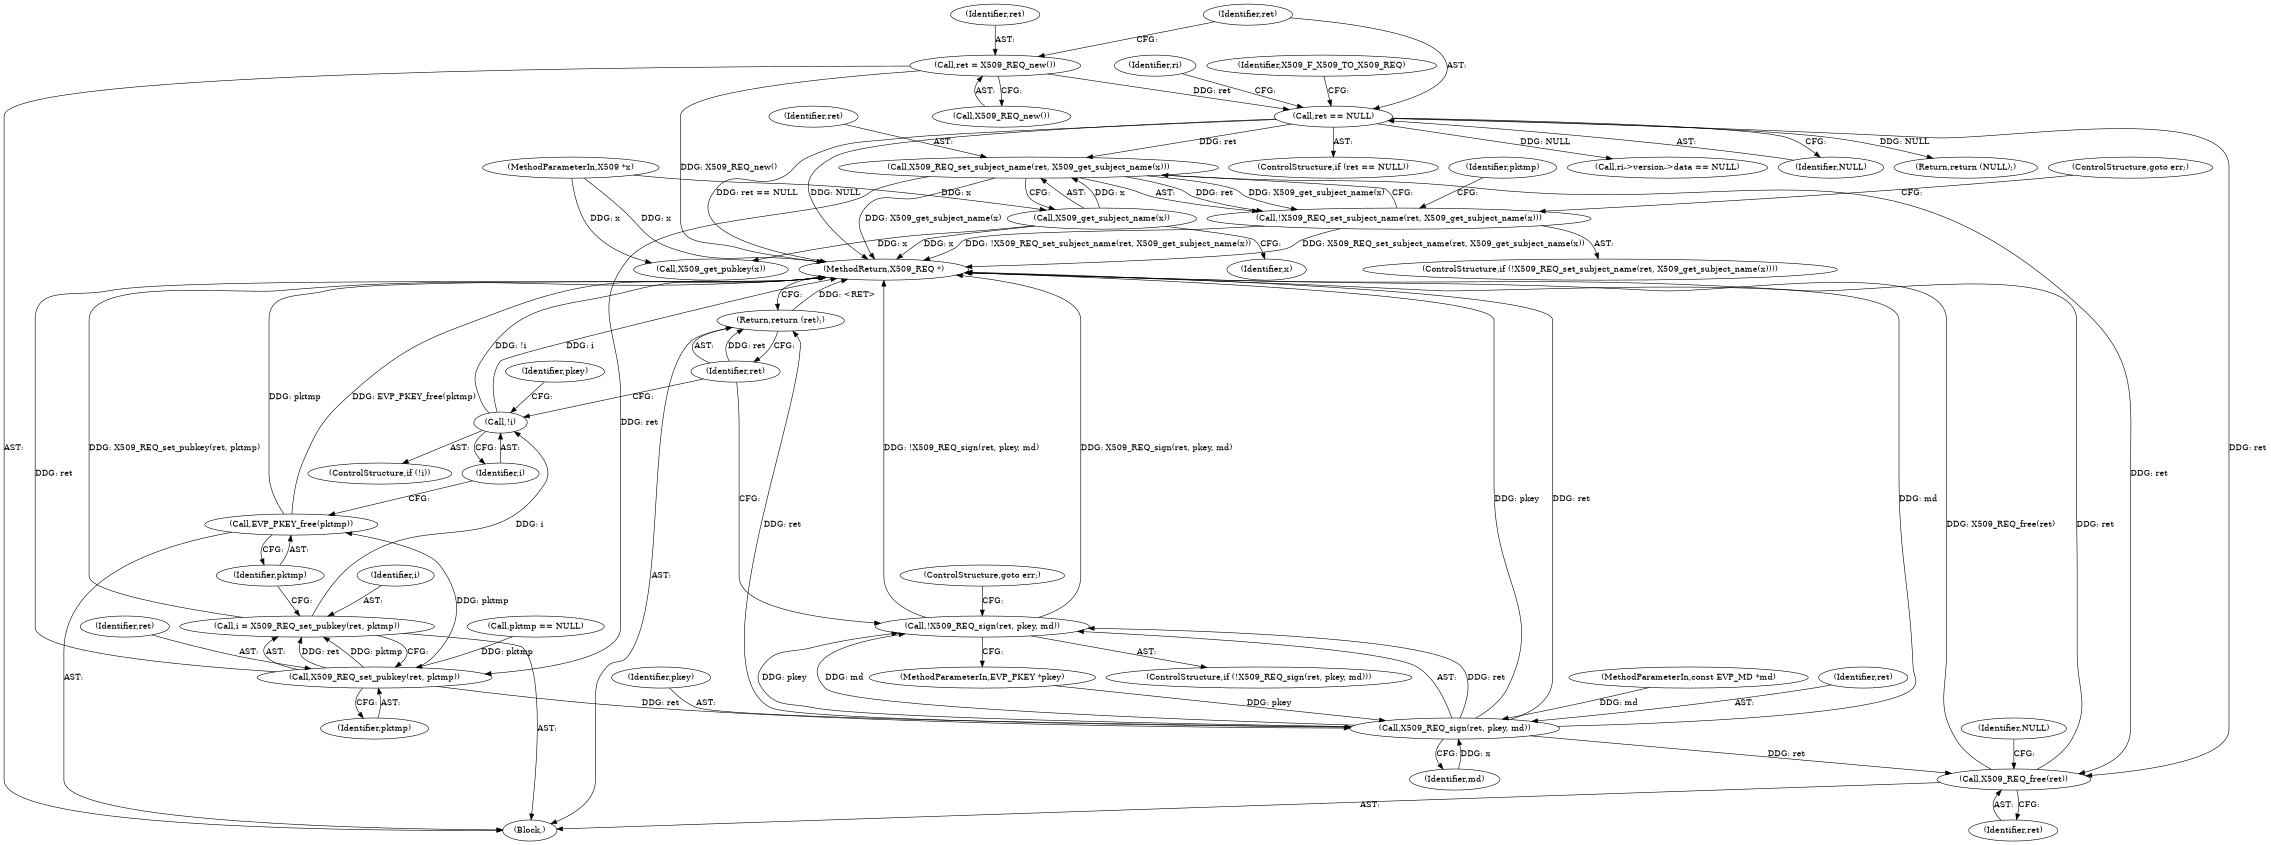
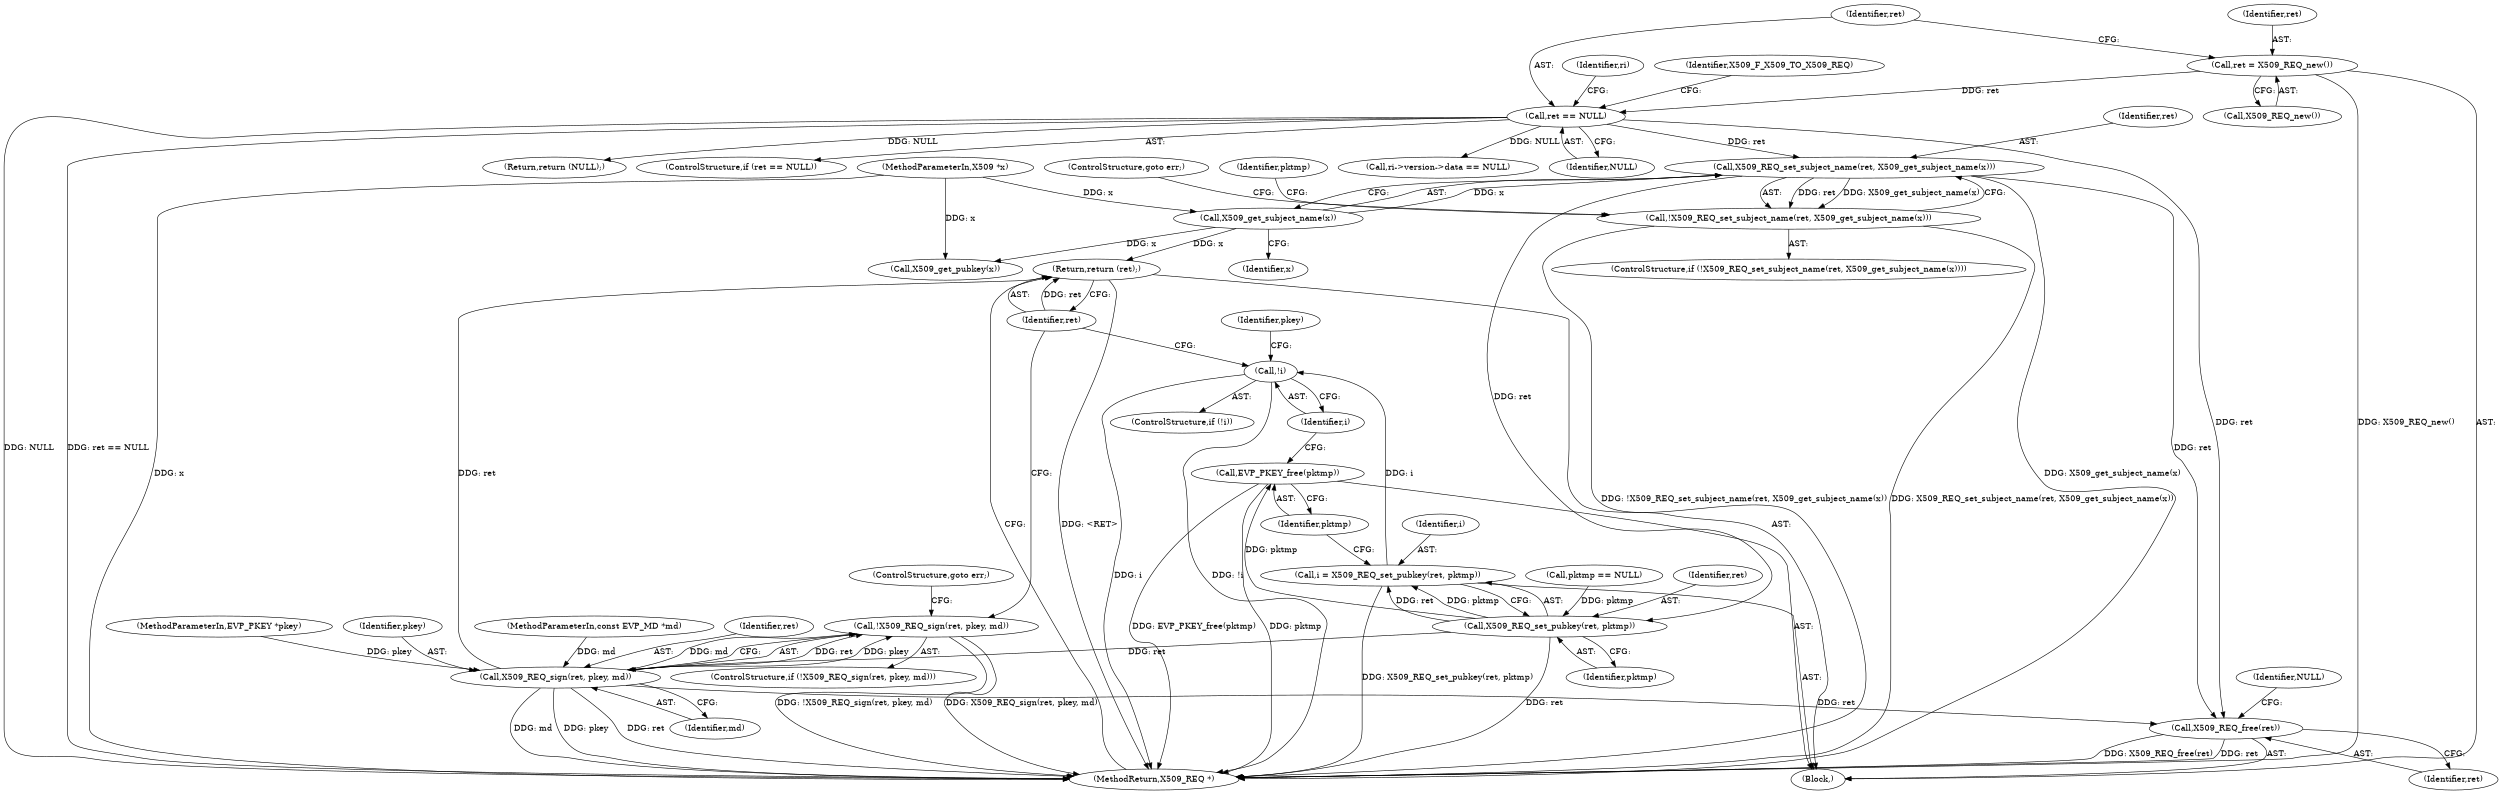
edge "(Call,X509_get_subject_name(x))" -> "(MethodReturn,X509_REQ *)": now "(Call,X509_get_subject_name(x))" -> "(Return,return (ret);)"
edge "(Call,!X509_REQ_sign(ret, pkey, md))" -> "(MethodParameterIn,EVP_PKEY *pkey)": now "(Call,!X509_REQ_sign(ret, pkey, md))" -> "(Call,X509_REQ_sign(ret, pkey, md))"
edge "(Identifier,md)" -> "(Call,X509_REQ_sign(ret, pkey, md))": label "DDG: x" -> "AST: "
